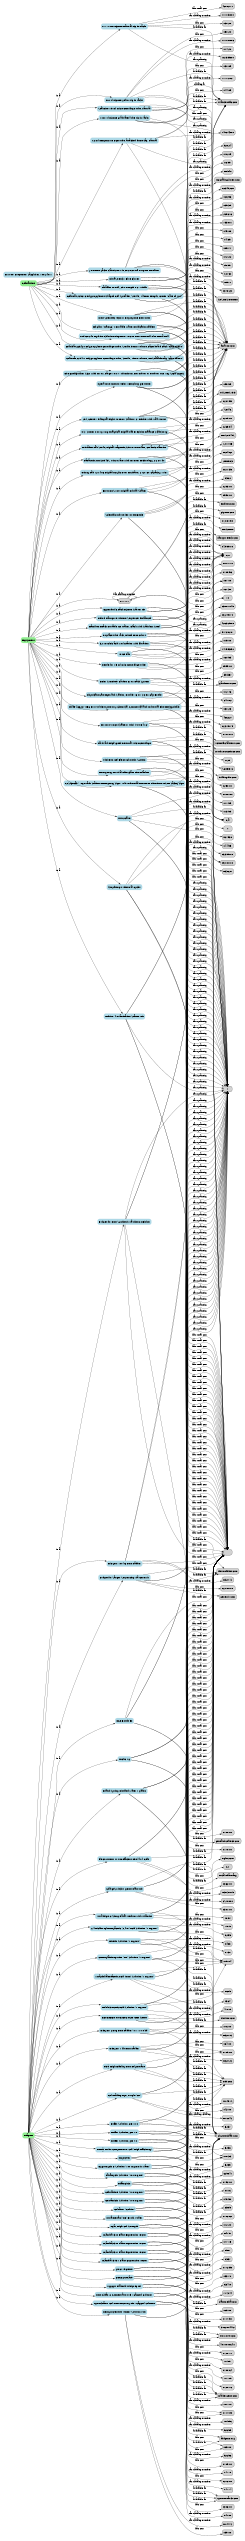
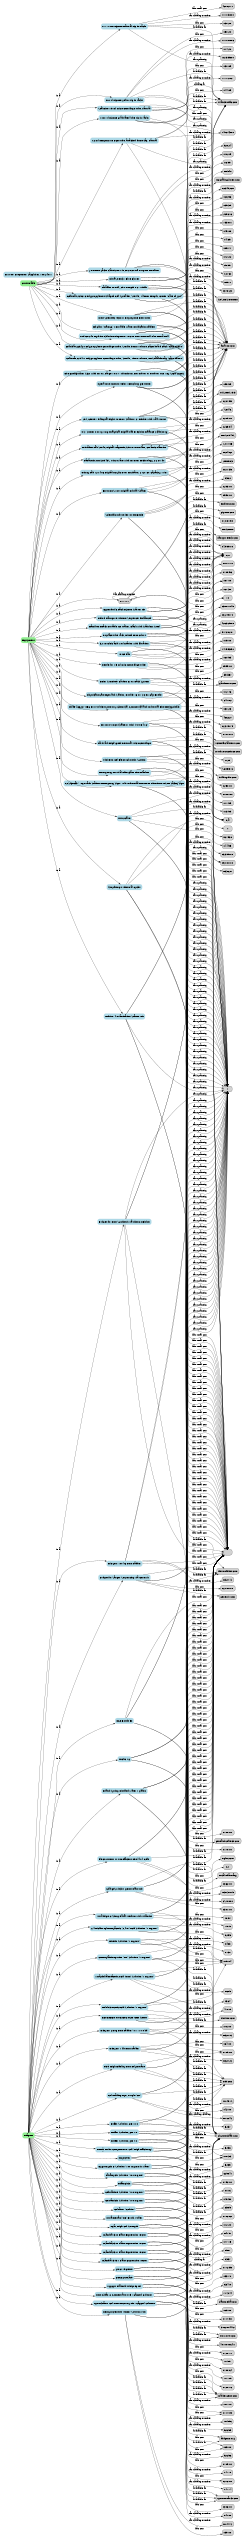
node "Cefotaxime": label "Cefotaxime" -> "Consumable"
edge "Rifampicin" -> "$77.15": label "has cost" -> "catalog at"
